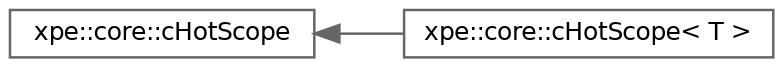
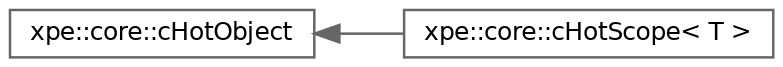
node "xpe::core::cHotScope": label "xpe::core::cHotScope" -> "xpe::core::cHotObject"
